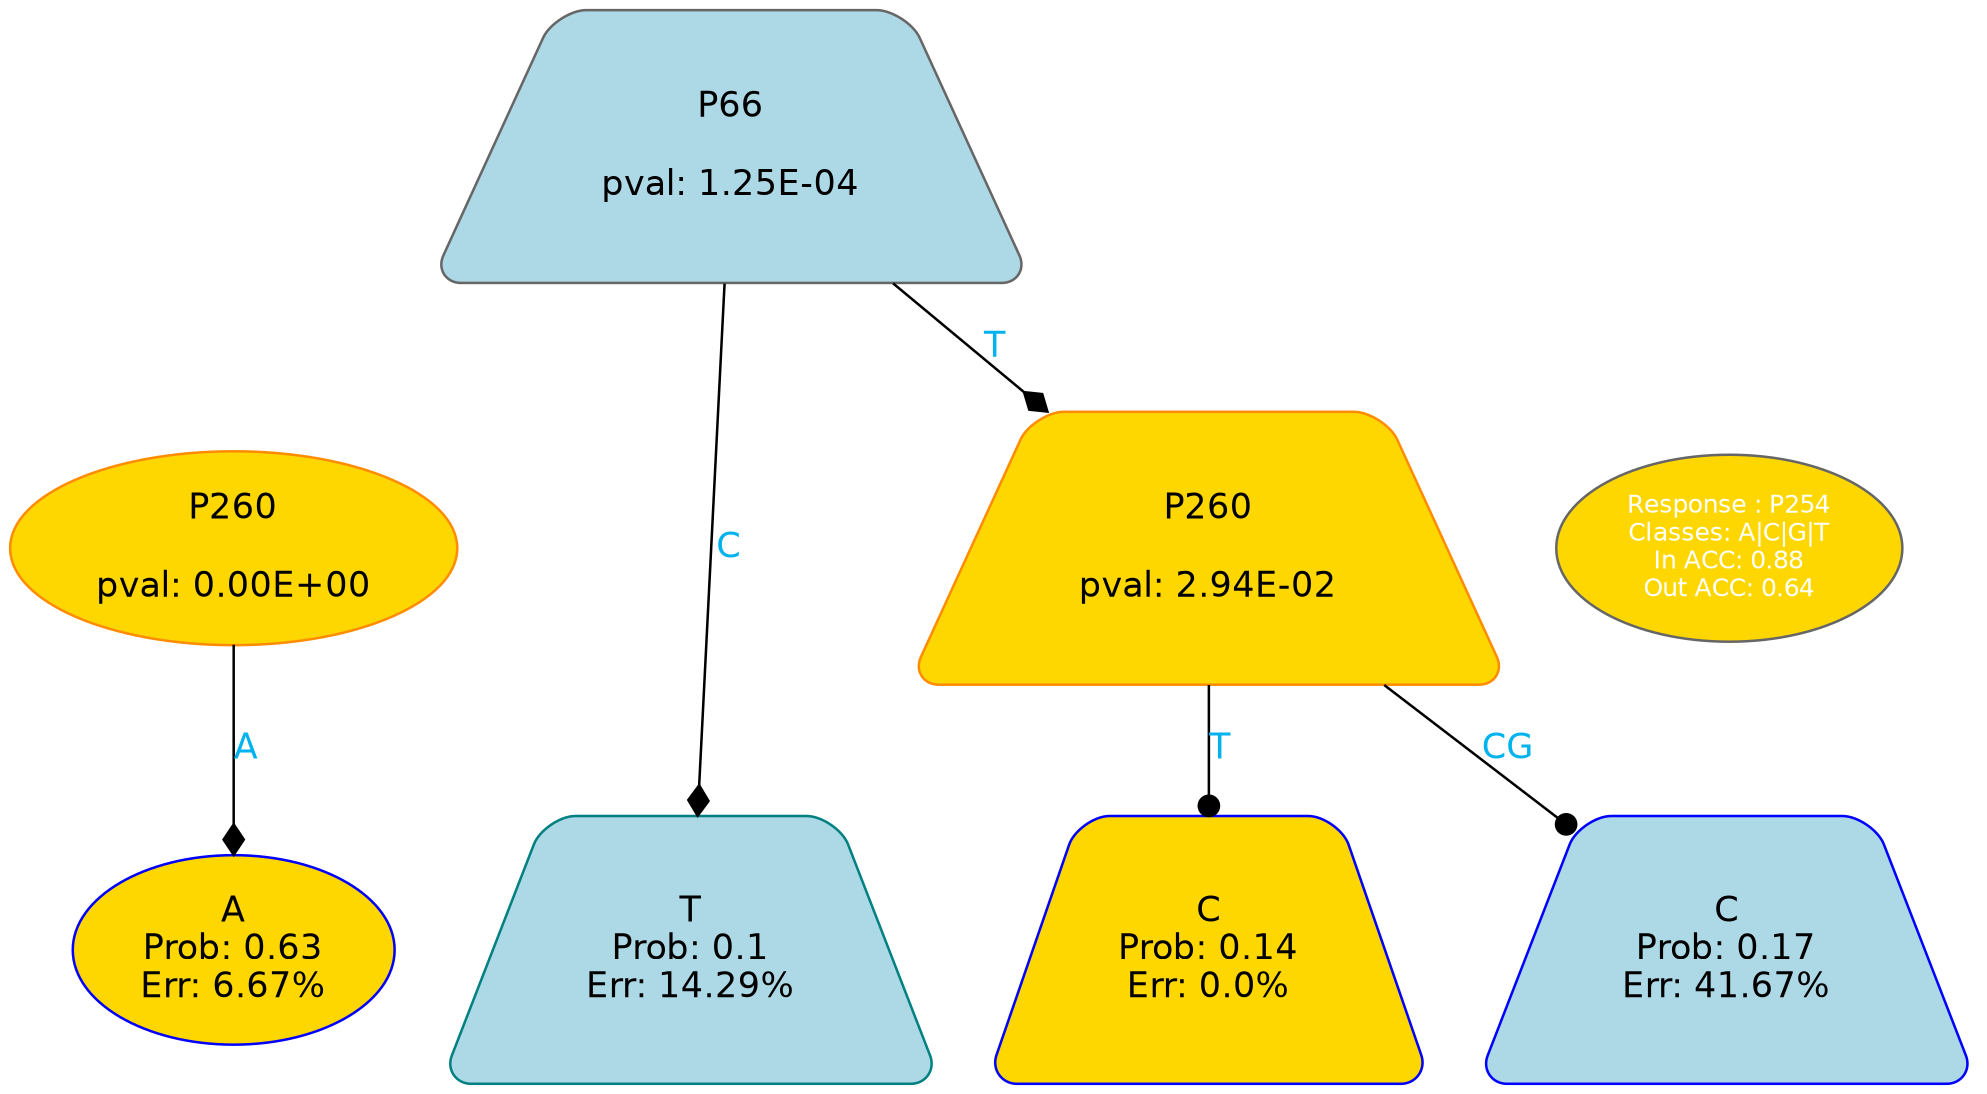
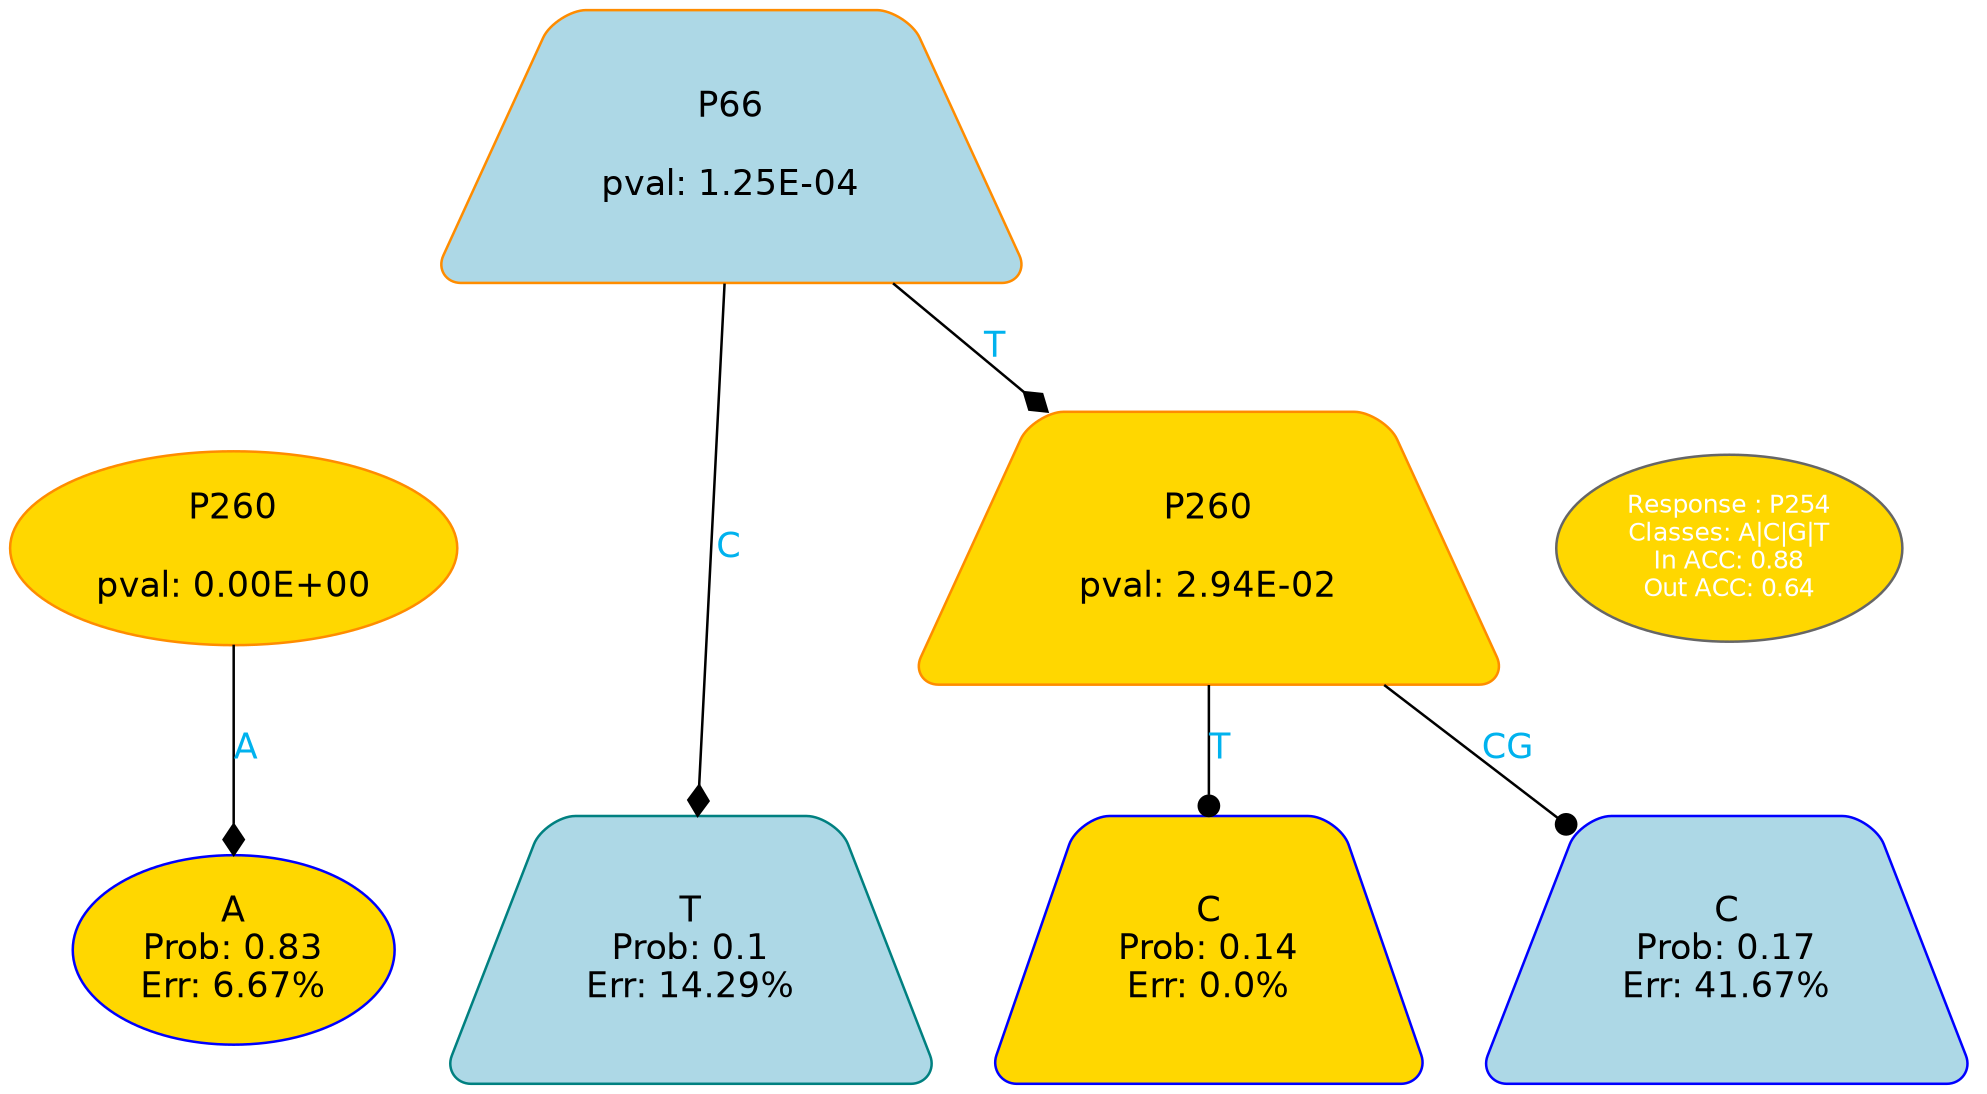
node "P66 pval: 1.25E-04": color gray40 -> darkorange
node "A Prob: 0.63 Err: 6.67%": label "A Prob: 0.63 Err: 6.67%" -> "A Prob: 0.83 Err: 6.67%"
